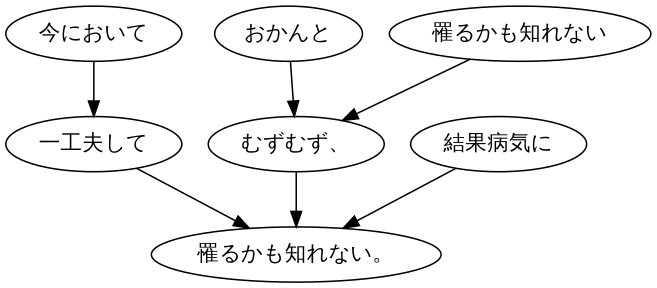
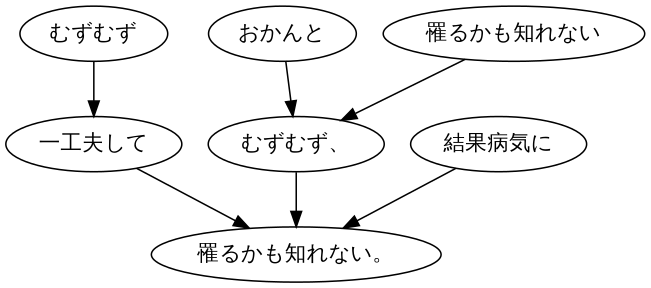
node "今において": label "今において" -> "むずむず"
